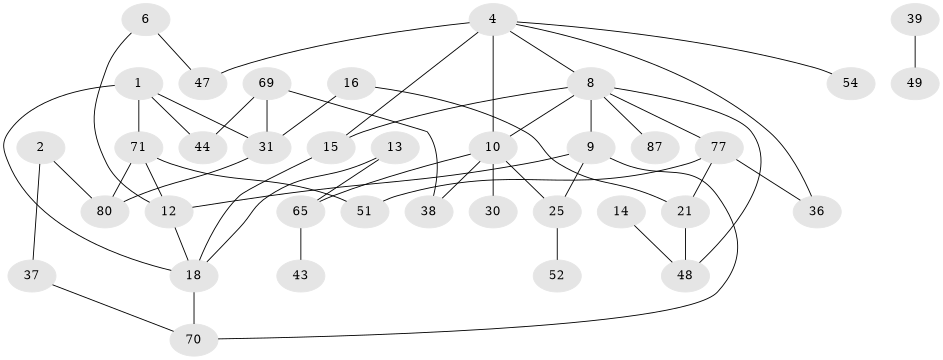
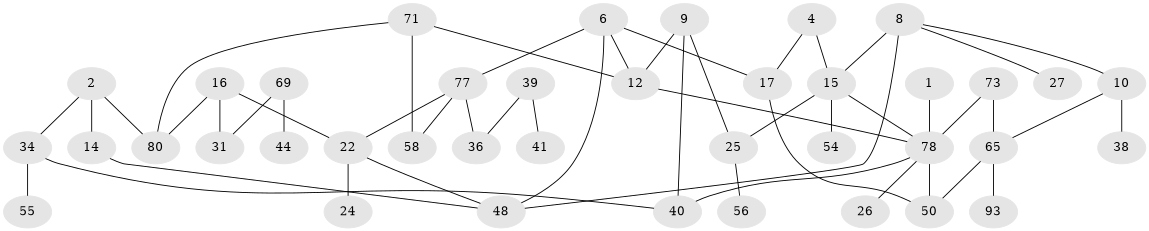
edge "4" -- "54": now "15" -- "54"
edge "4" -- "8": removed
edge "4" -- "36": now "39" -- "36"
node "47": label "47" -> "17"
edge "4" -- "10": removed
node "49": label "49" -> "41"
edge "2" -- "14": added
edge "1" -- "71": removed
edge "1" -- "44": removed
edge "1" -- "31": removed
edge "8" -- "9": removed
edge "8" -- "77": now "6" -- "77"
edge "69" -- "38": removed
edge "6" -- "48": added
node "13": label "13" -> "73"
node "87": label "87" -> "27"
edge "10" -- "25": now "15" -- "25"
edge "31" -- "80": now "16" -- "80"
node "55": added
node "24": added
node "51": label "51" -> "58"
node "30": removed
node "21": label "21" -> "22"
node "26": added
node "50": added
node "37": label "37" -> "34"
node "18": label "18" -> "78"
node "43": label "43" -> "93"
node "52": label "52" -> "56"
node "70": label "70" -> "40"
